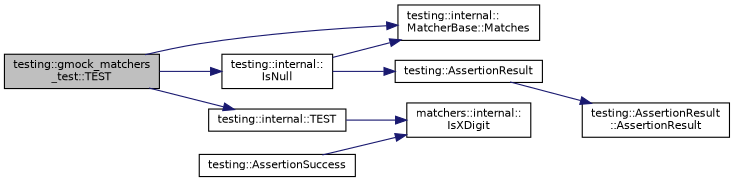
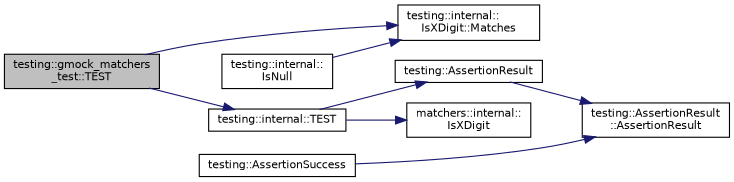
node "testing::internal:: MatcherBase::Matches": label "testing::internal:: MatcherBase::Matches" -> "testing::internal:: IsXDigit::Matches"
edge "testing::gmock_matchers _test::TEST" -> "testing::internal:: IsNull": removed
edge "testing::internal:: IsNull" -> "testing::AssertionResult": now "testing::internal::TEST" -> "testing::AssertionResult"
edge "testing::AssertionSuccess" -> "matchers::internal:: IsXDigit": now "testing::AssertionSuccess" -> "testing::AssertionResult ::AssertionResult"
